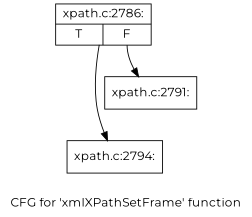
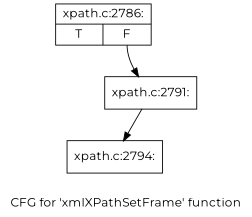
edge "xpath.c:2786:" -> "xpath.c:2794:": now "xpath.c:2791:" -> "xpath.c:2794:"
